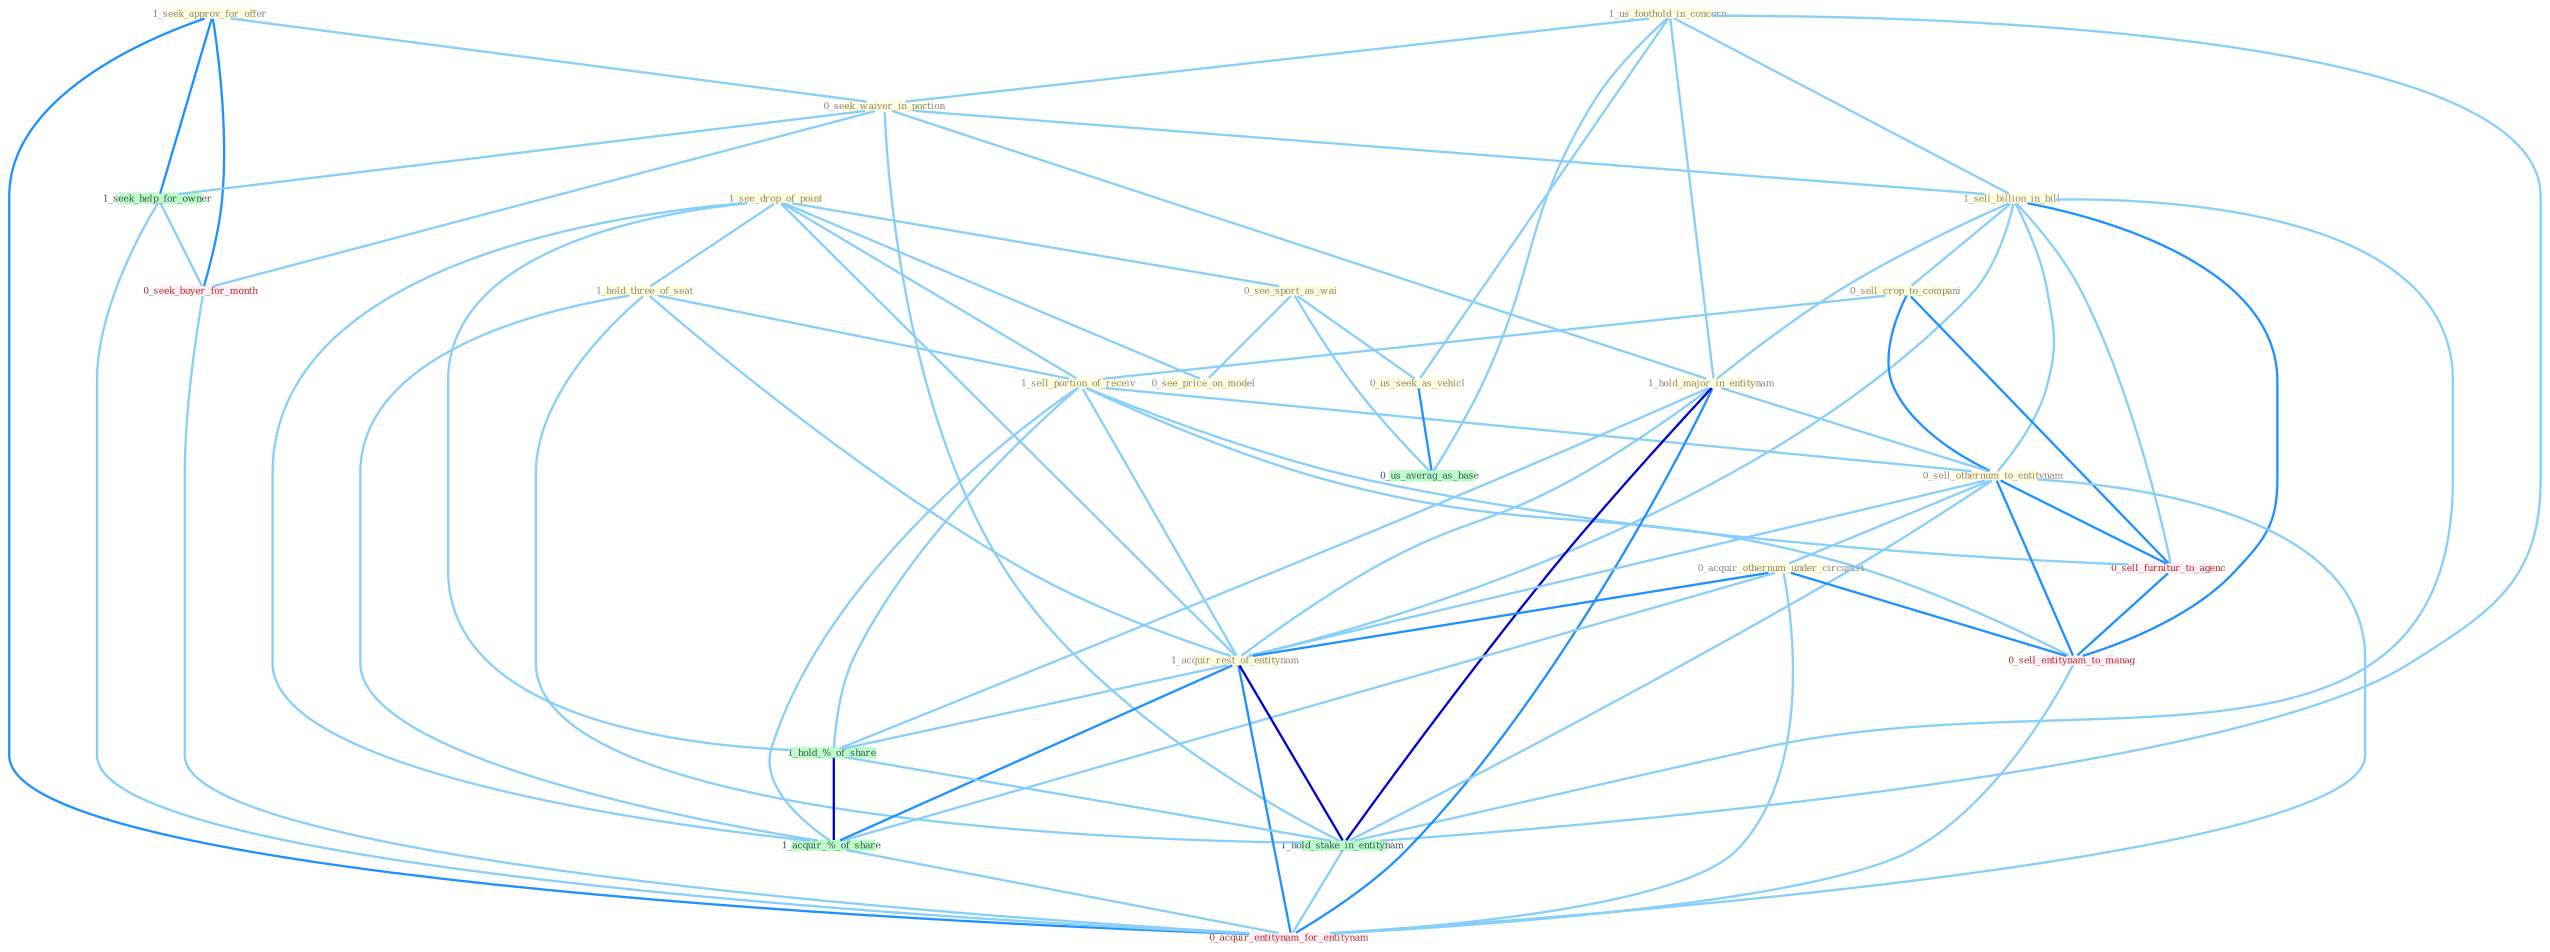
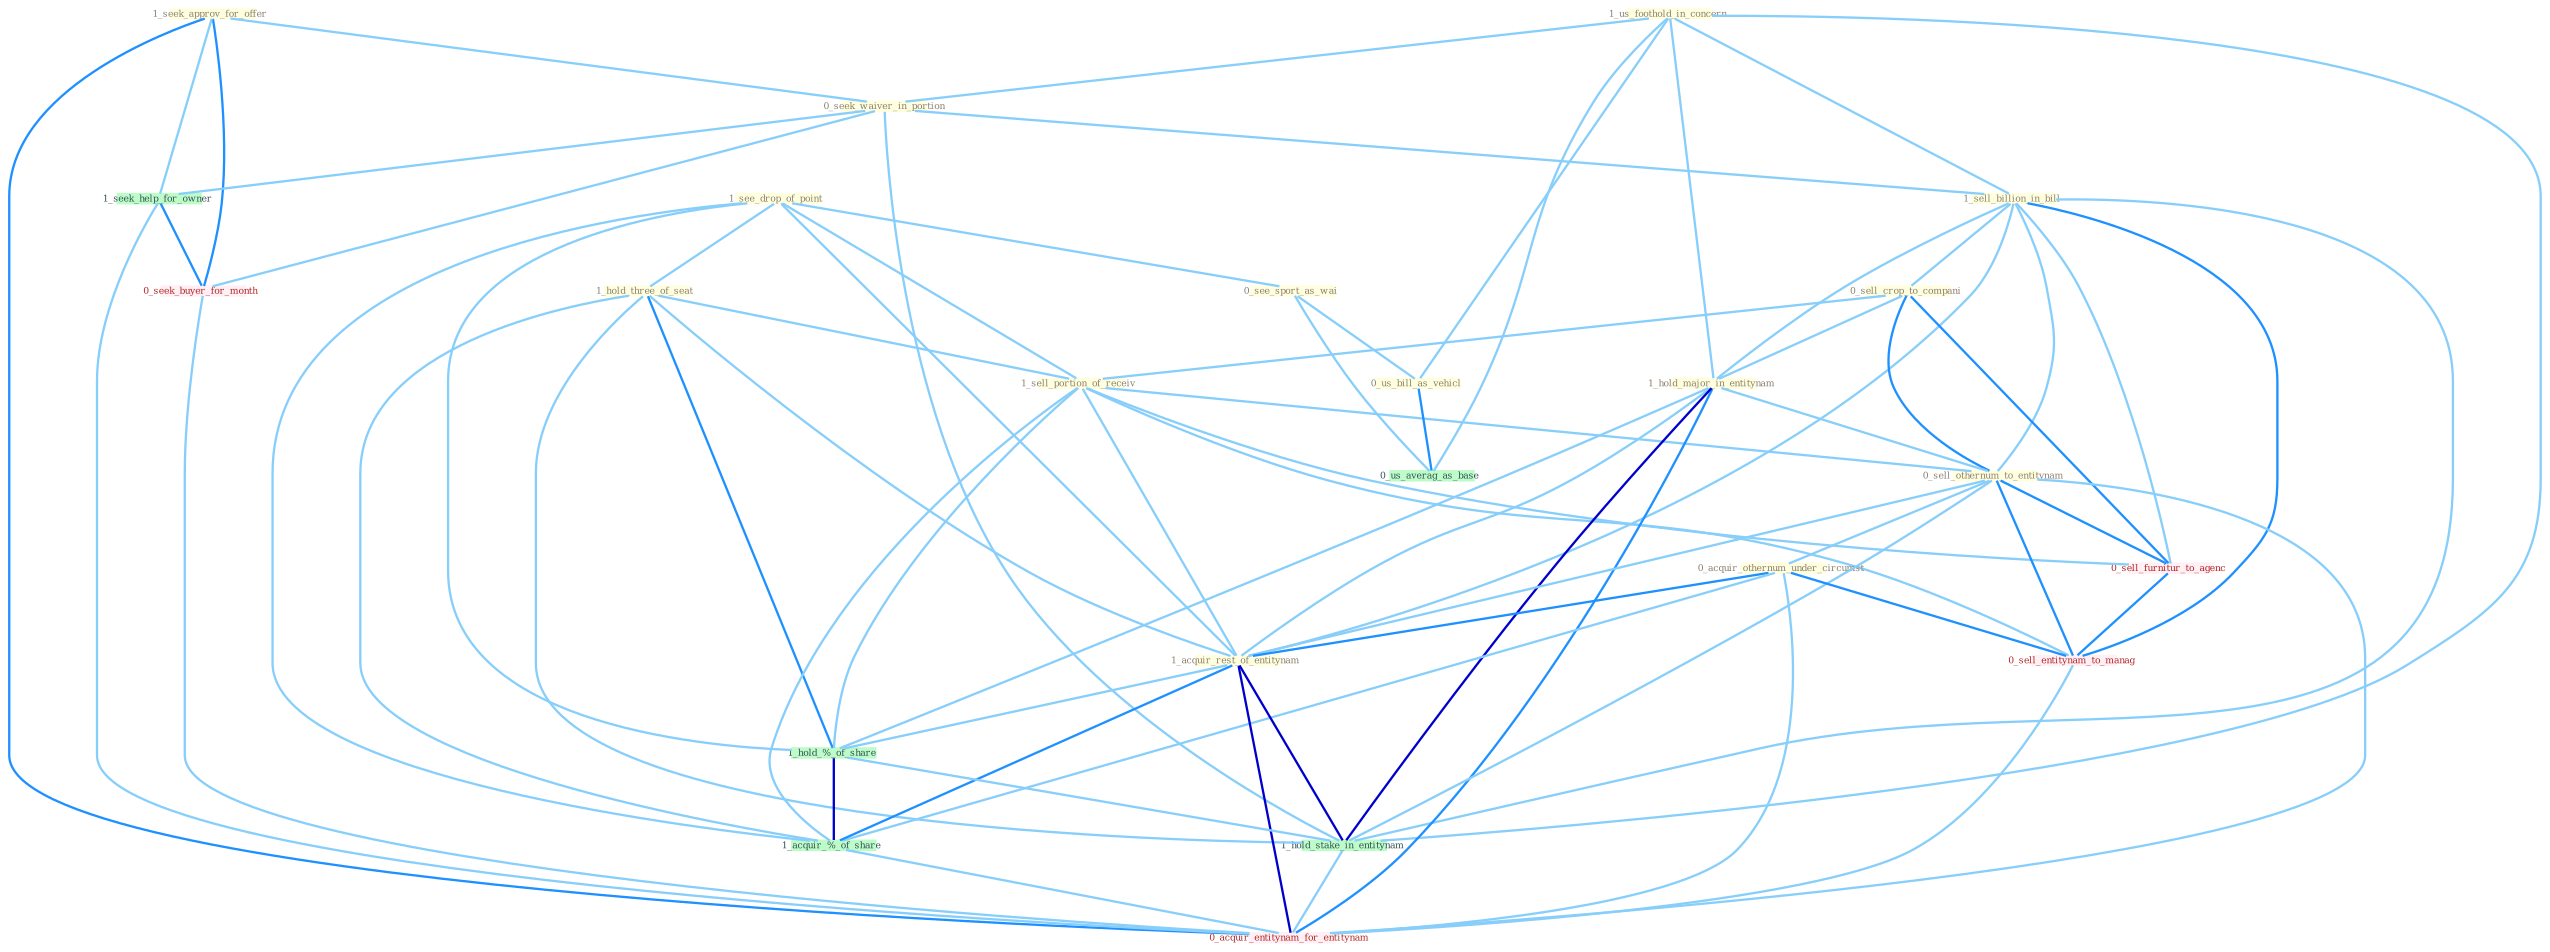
edge "1_seek_approv_for_offer" -- "1_seek_help_for_owner": color #1e90ff -> #87cefa
edge "1_seek_help_for_owner" -- "0_seek_buyer_for_month": color #87cefa -> #1e90ff
edge "0_seek_waiver_in_portion" -- "1_hold_major_in_entitynam": now "0_sell_crop_to_compani" -- "1_hold_major_in_entitynam"
node "0_see_price_on_model": removed
node "0_us_seek_as_vehicl": label "0_us_seek_as_vehicl" -> "0_us_bill_as_vehicl"
edge "1_hold_three_of_seat" -- "1_hold_%_of_share": added
edge "1_acquir_rest_of_entitynam" -- "0_acquir_entitynam_for_entitynam": color #1e90ff -> #0000cd
